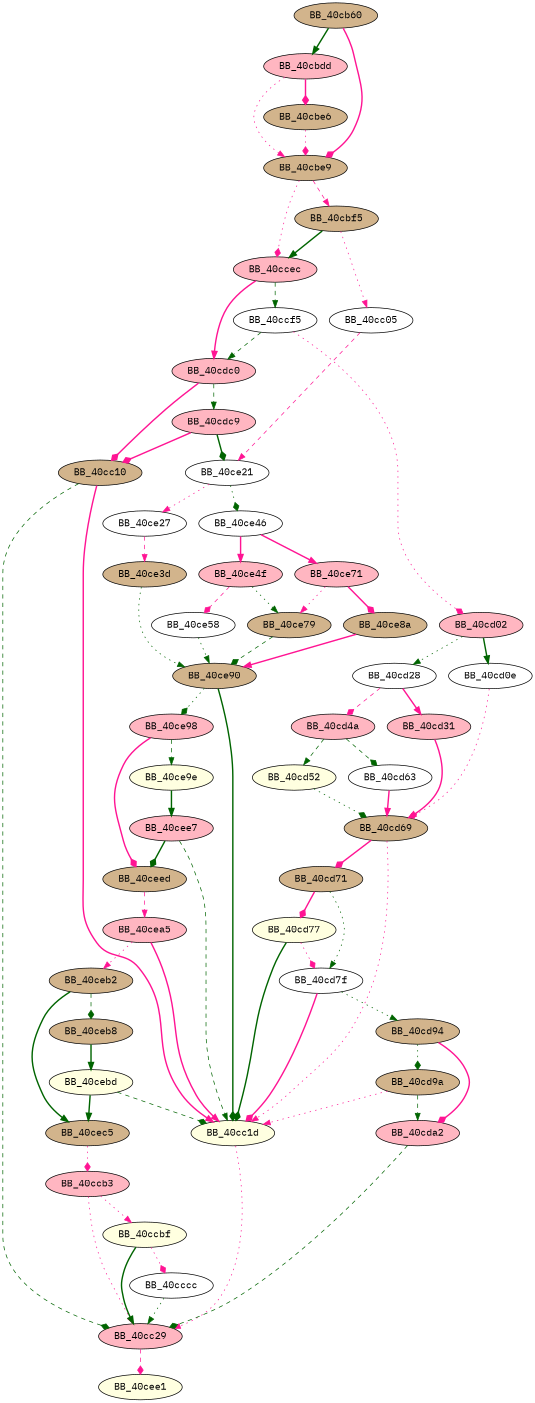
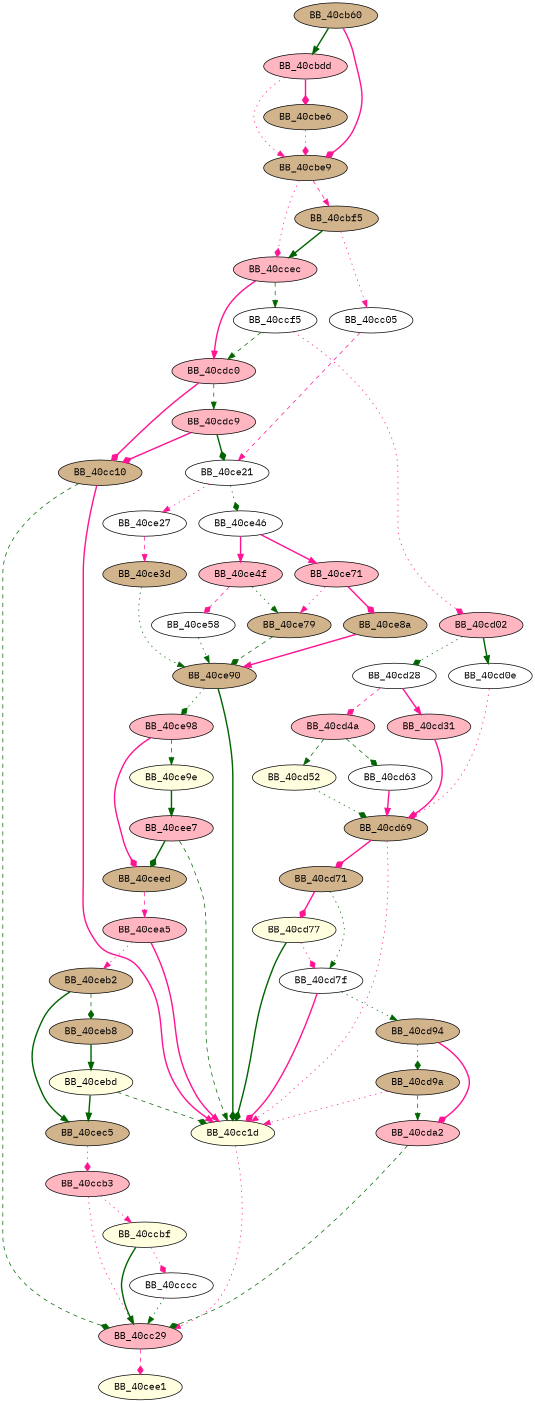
edge "BB_40cd02" -> "BB_40cd28": arrowhead normal -> diamond
